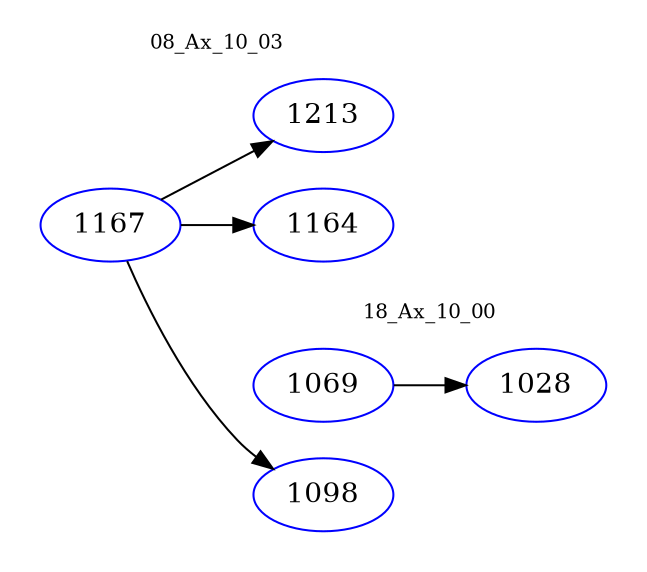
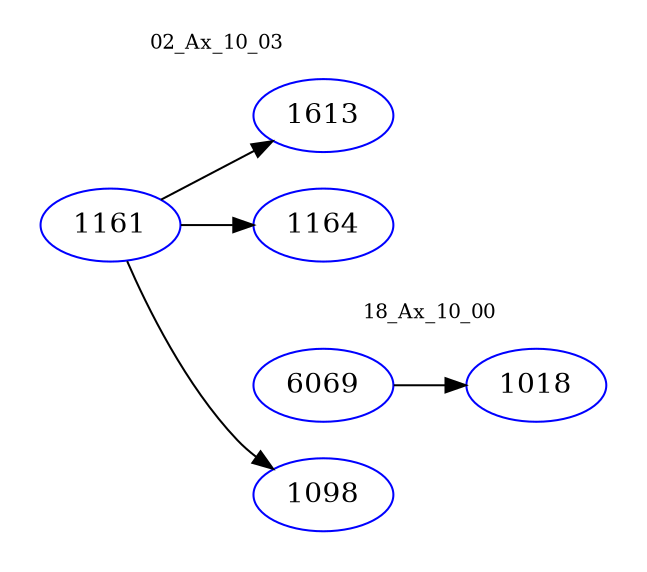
cluster "08_Ax_10_03": label "08_Ax_10_03" -> "02_Ax_10_03"
node "1213": label "1213" -> "1613"
node "1167": label "1167" -> "1161"
node "1069": label "1069" -> "6069"
node "1028": label "1028" -> "1018"
